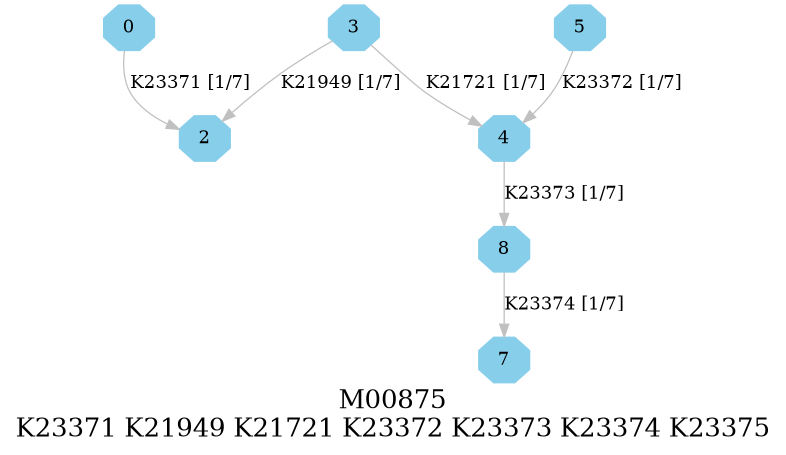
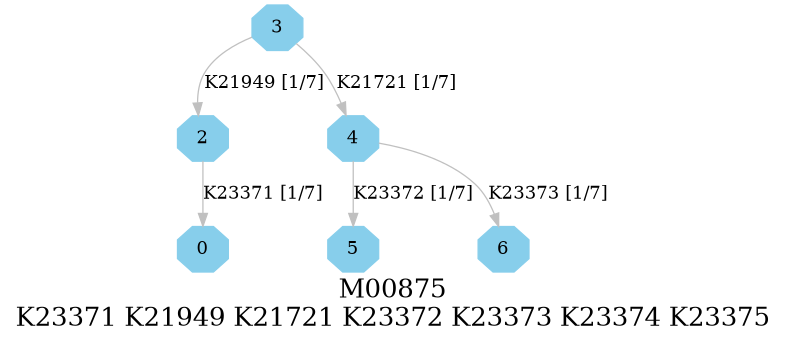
edge "5" -> "4": reversed
edge "0" -> "2": reversed
node "8": label "8" -> "6"
node "7": removed
